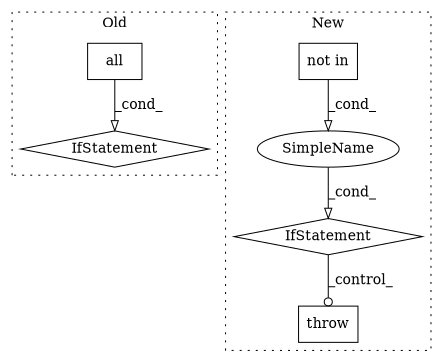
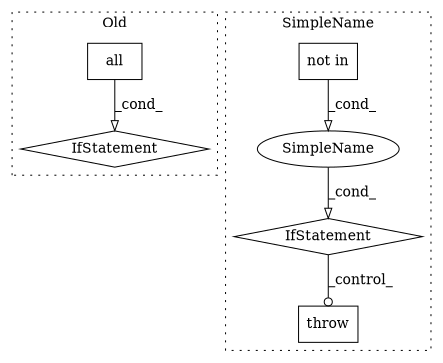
cluster "New": label "New" -> "SimpleName"
